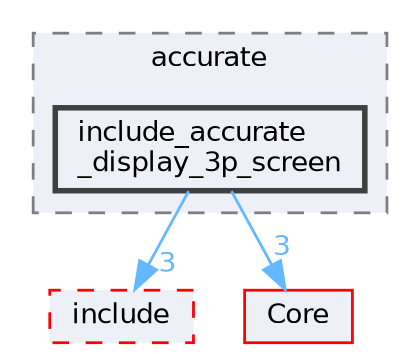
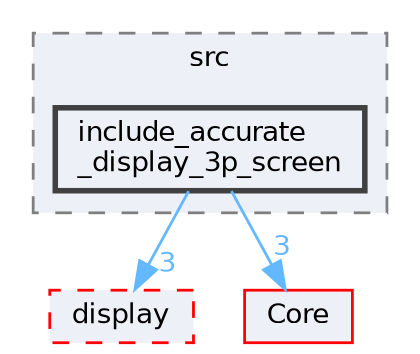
cluster "accurate": label "accurate" -> "src"
node "include": label "include" -> "display"
